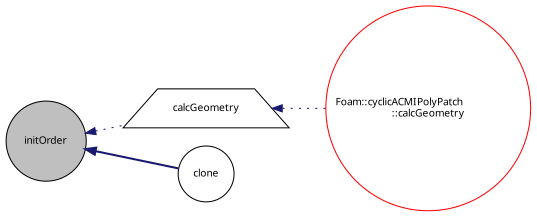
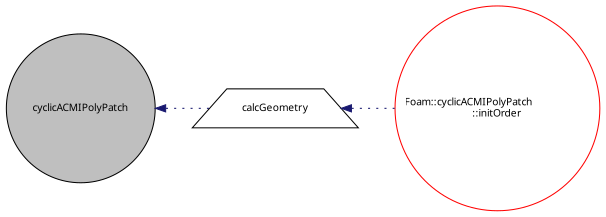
node "Foam::cyclicACMIPolyPatch ::calcGeometry": label "Foam::cyclicACMIPolyPatch ::calcGeometry" -> "Foam::cyclicACMIPolyPatch ::initOrder"
node "initOrder": label "initOrder" -> "cyclicACMIPolyPatch"
node "clone": removed
